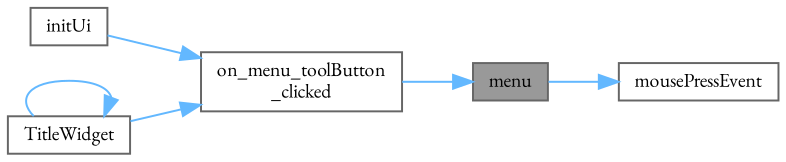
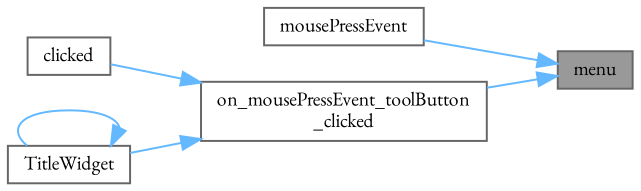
node "initUi": label "initUi" -> "clicked"
node "on_menu_toolButton _clicked": label "on_menu_toolButton _clicked" -> "on_mousePressEvent_toolButton _clicked"
edge "menu" -> "mousePressEvent": reversed
